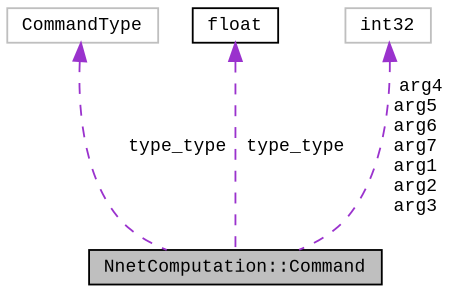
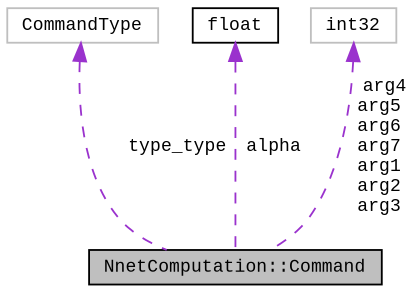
edge "NnetComputation::Command" -> "float": label " type_type" -> " alpha"
